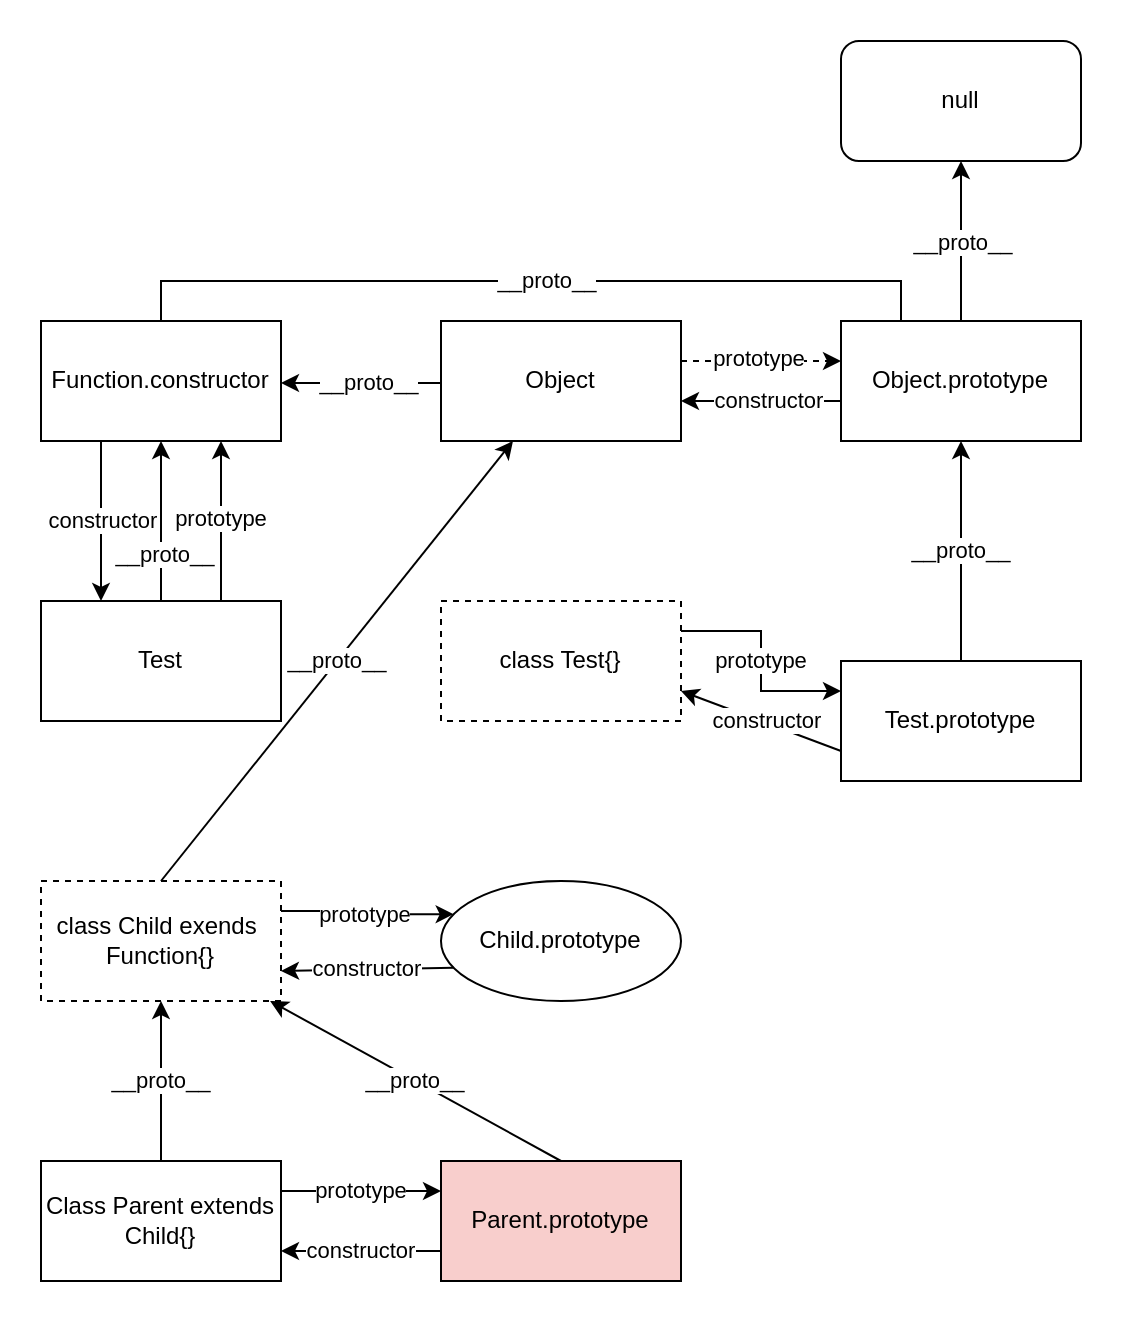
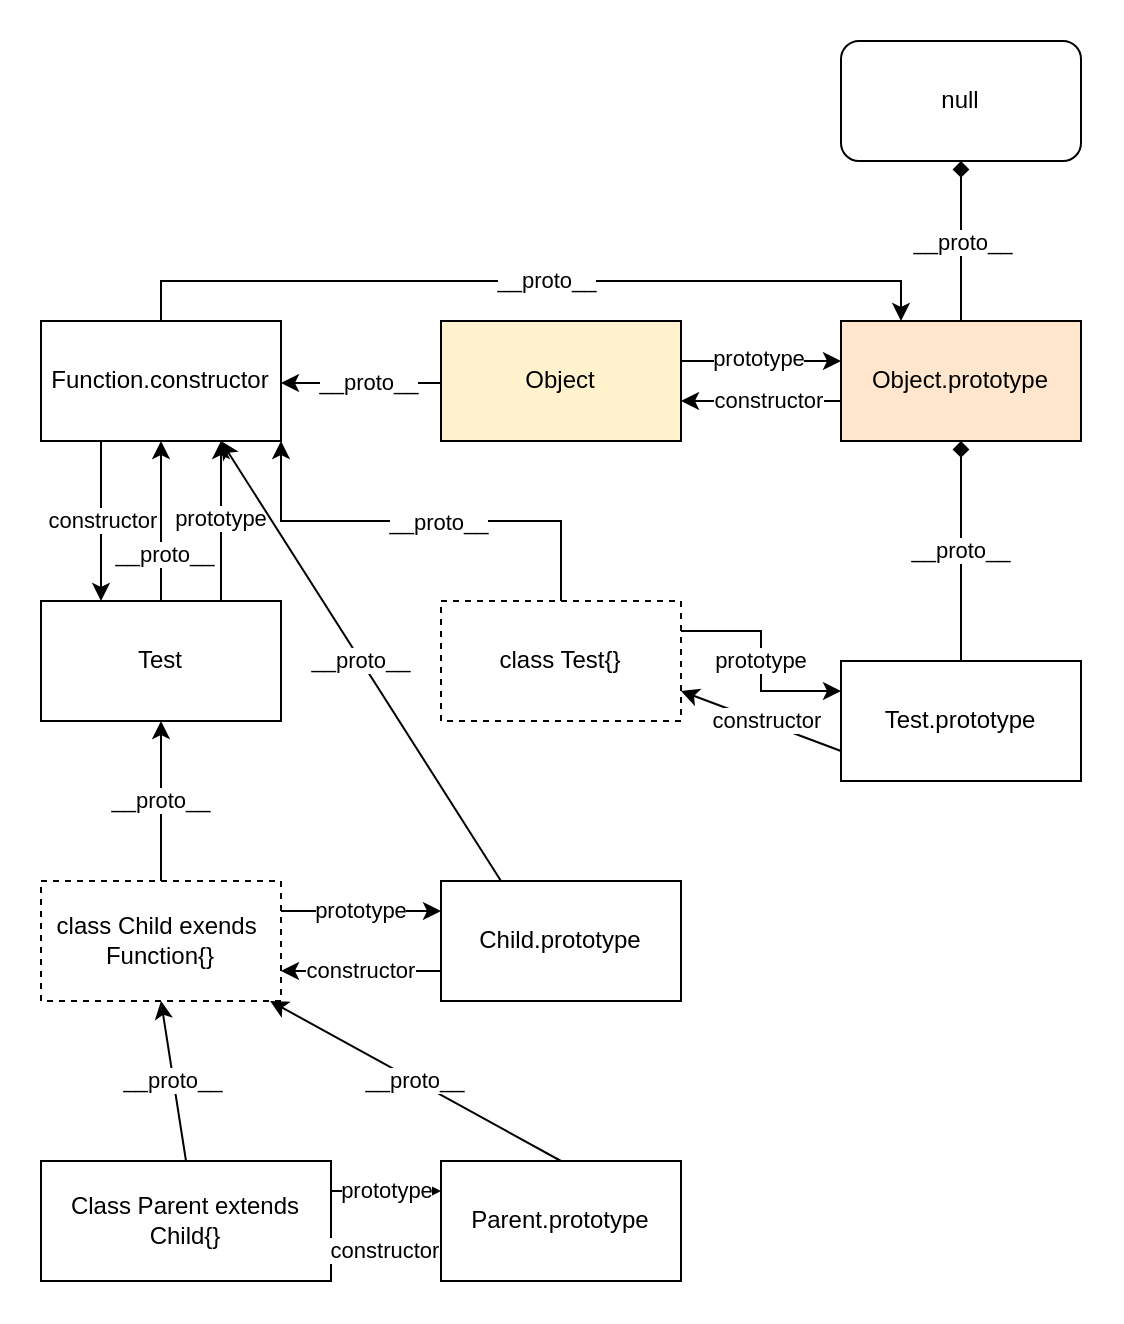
edge "Object.prototype" -> "null": arrowhead classic -> diamond
edge "Function.constructor" -- "Object.prototype": arrowhead none -> classic
edge "Object" -> "Object.prototype": style dashed -> solid
node "Object": fillcolor #ffffff -> #fff2cc
node "Object.prototype": fillcolor #ffffff -> #ffe6cc
edge "Test.prototype" -> "Object.prototype": arrowhead classic -> diamond
edge "class Test{}" -> "Function.constructor": added, label "__proto__"
edge "Child.prototype" -> "Function.constructor": added, label "__proto__"
edge "class Child exends Function{}" -> "Object": now "class Child exends Function{}" -> "Test"
node "Child.prototype": shape ellipse -> rectangle
node "Class Parent extends Child{}": size 240x120 -> 290x120
node "Parent.prototype": fillcolor #f8cecc -> #ffffff
